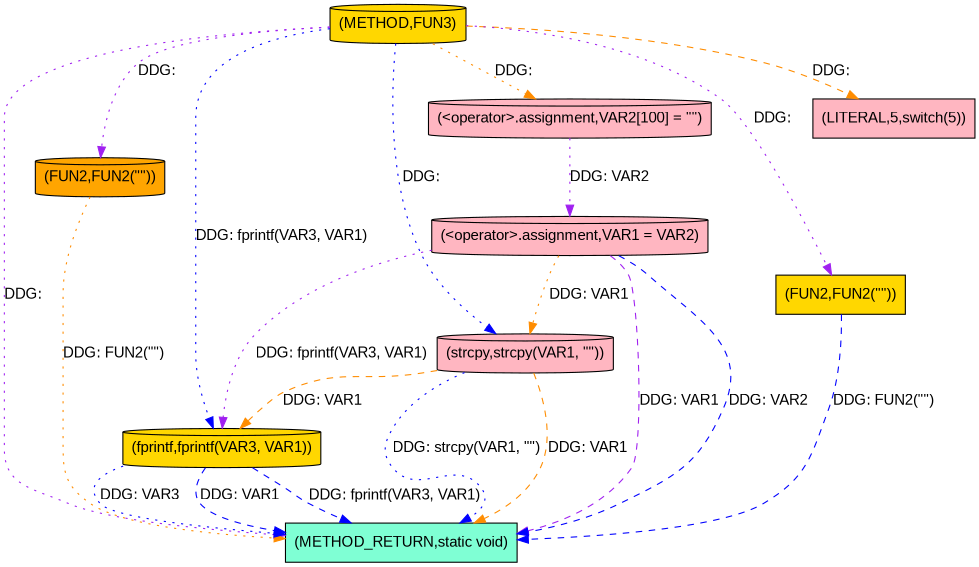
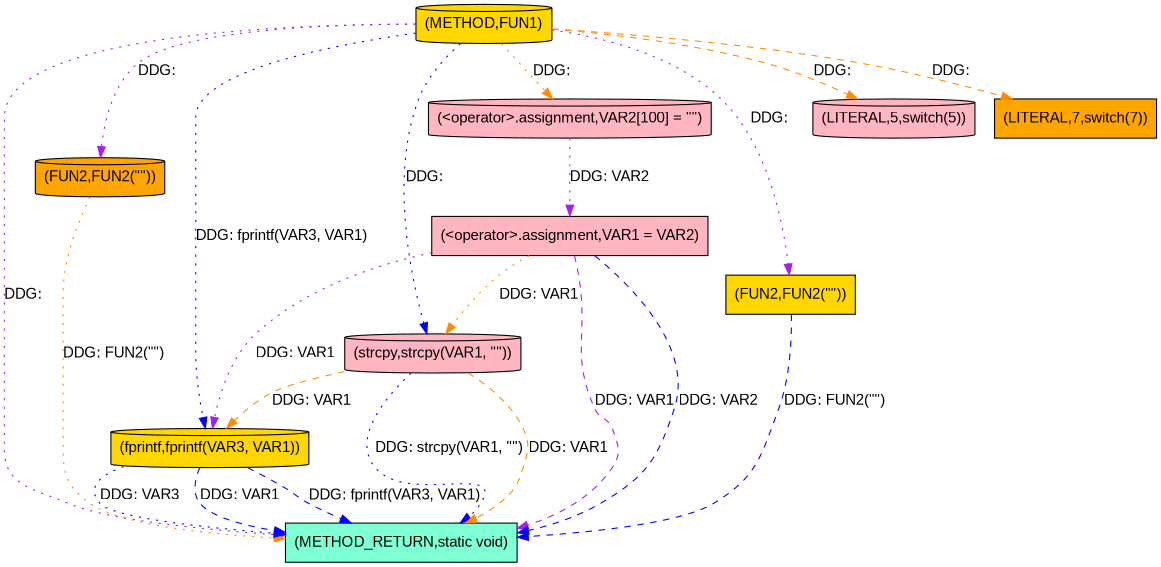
node "(METHOD,FUN3)": label "(METHOD,FUN3)" -> "(METHOD,FUN1)"
node "(LITERAL,5,switch(5))": shape box -> cylinder
node "(LITERAL,7,switch(7))": added
node "(<operator>.assignment,VAR1 = VAR2)": shape cylinder -> box
edge "(<operator>.assignment,VAR1 = VAR2)" -> "(fprintf,fprintf(VAR3, VAR1))": label "DDG: fprintf(VAR3, VAR1)" -> "DDG: VAR1"
